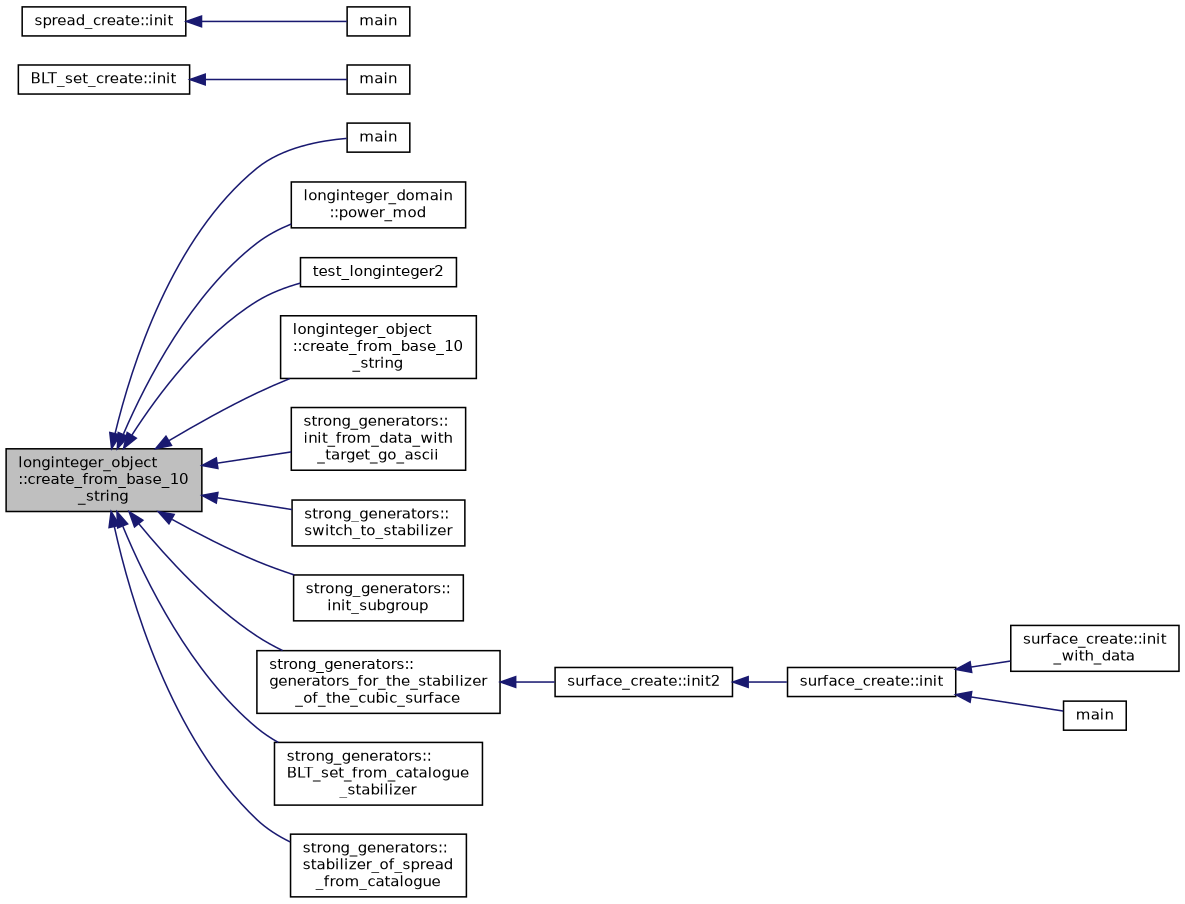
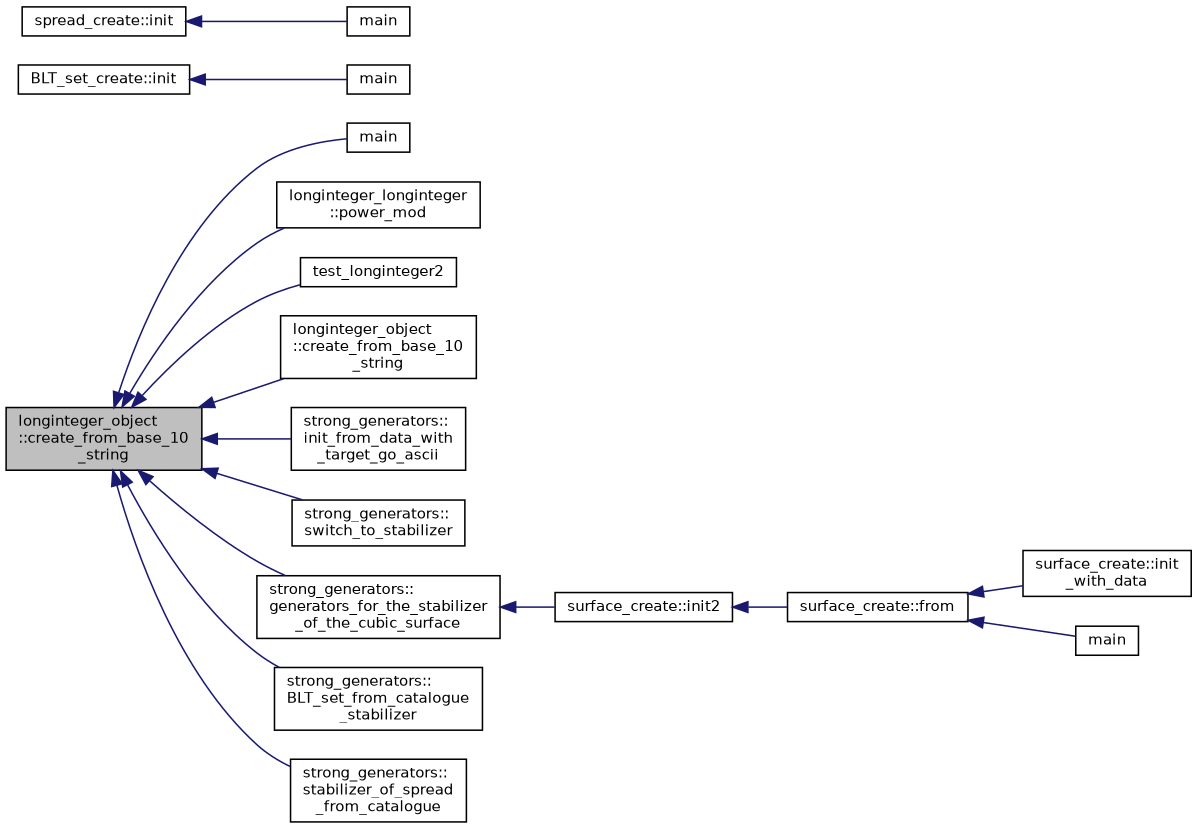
node "longinteger_domain ::power_mod": label "longinteger_domain ::power_mod" -> "longinteger_longinteger ::power_mod"
node "strong_generators:: init_subgroup": removed
node "surface_create::init": label "surface_create::init" -> "surface_create::from"
